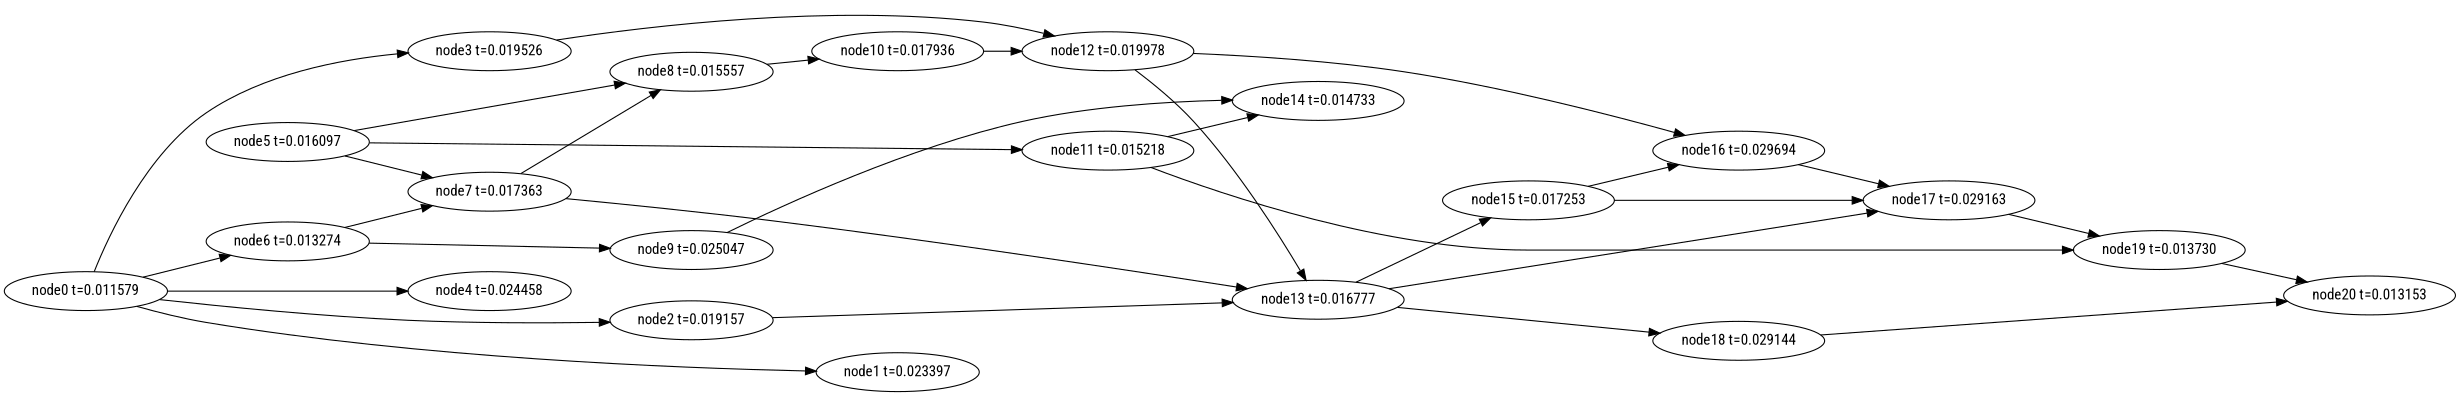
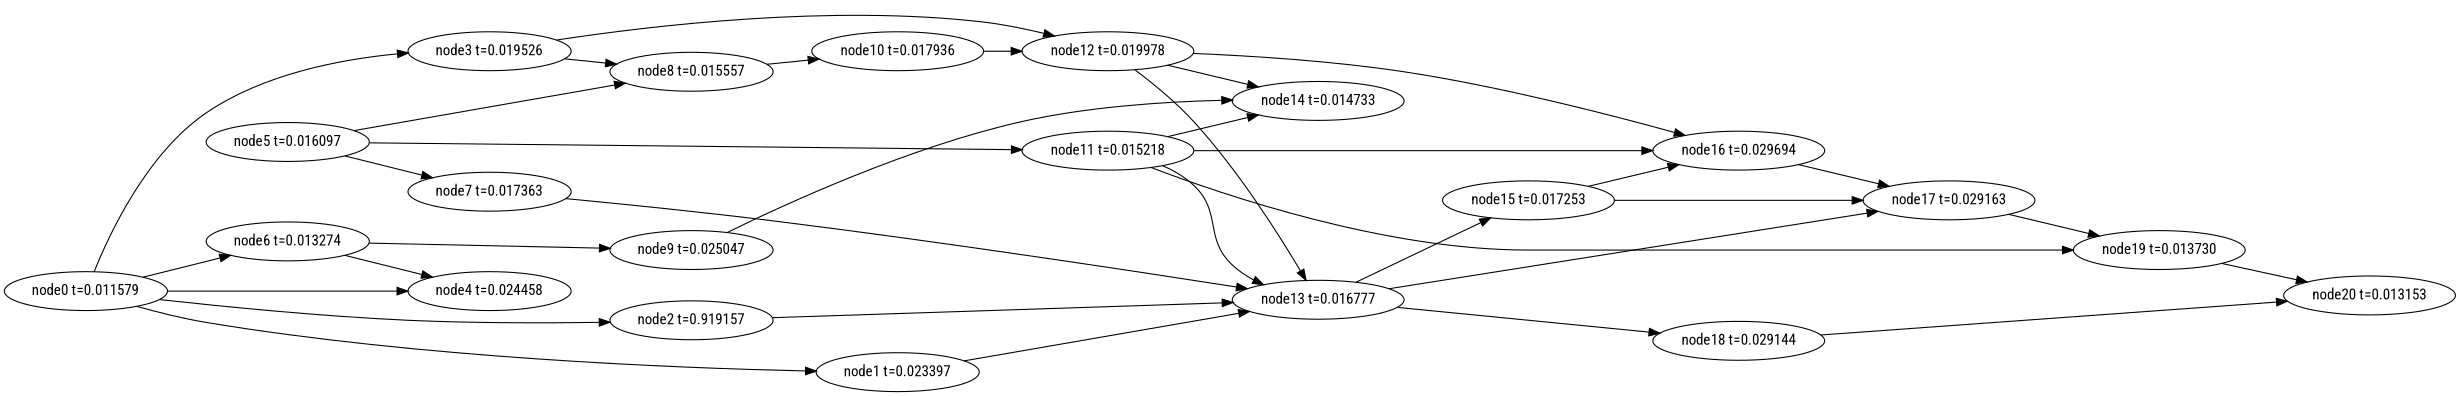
edge "node12 t=0.019978" -> "node14 t=0.014733": added
edge "node7 t=0.017363" -> "node8 t=0.015557": now "node3 t=0.019526" -> "node8 t=0.015557"
edge "node11 t=0.015218" -> "node16 t=0.029694": added
edge "node6 t=0.013274" -> "node7 t=0.017363": now "node6 t=0.013274" -> "node4 t=0.024458"
edge "node11 t=0.015218" -> "node13 t=0.016777": added
node "node2 t=0.019157": label "node2 t=0.019157" -> "node2 t=0.919157"
edge "node1 t=0.023397" -> "node13 t=0.016777": added
